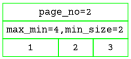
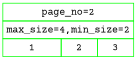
node "page_no=2": text "max_min=4,min_size=2" -> "max_size=4,min_size=2"
